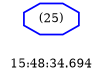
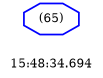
node "(25)": label "(25)" -> "(65)"
